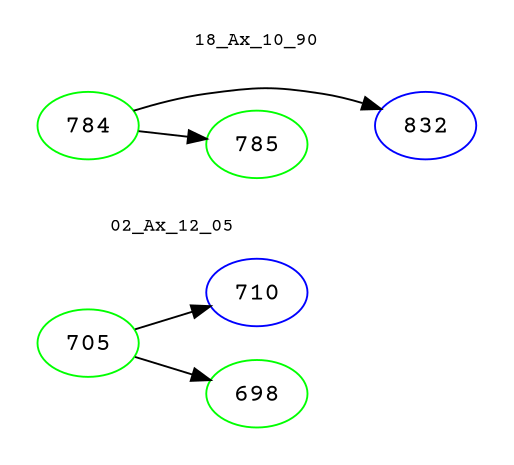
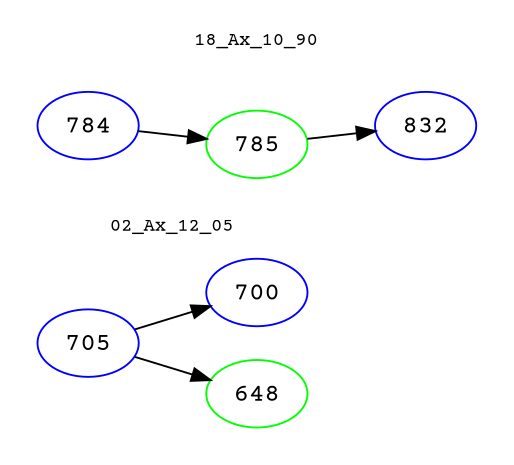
edge "784" -> "832": now "785" -> "832"
node "784": color green -> blue
node "710": label "710" -> "700"
node "705": color green -> blue
node "698": label "698" -> "648"
